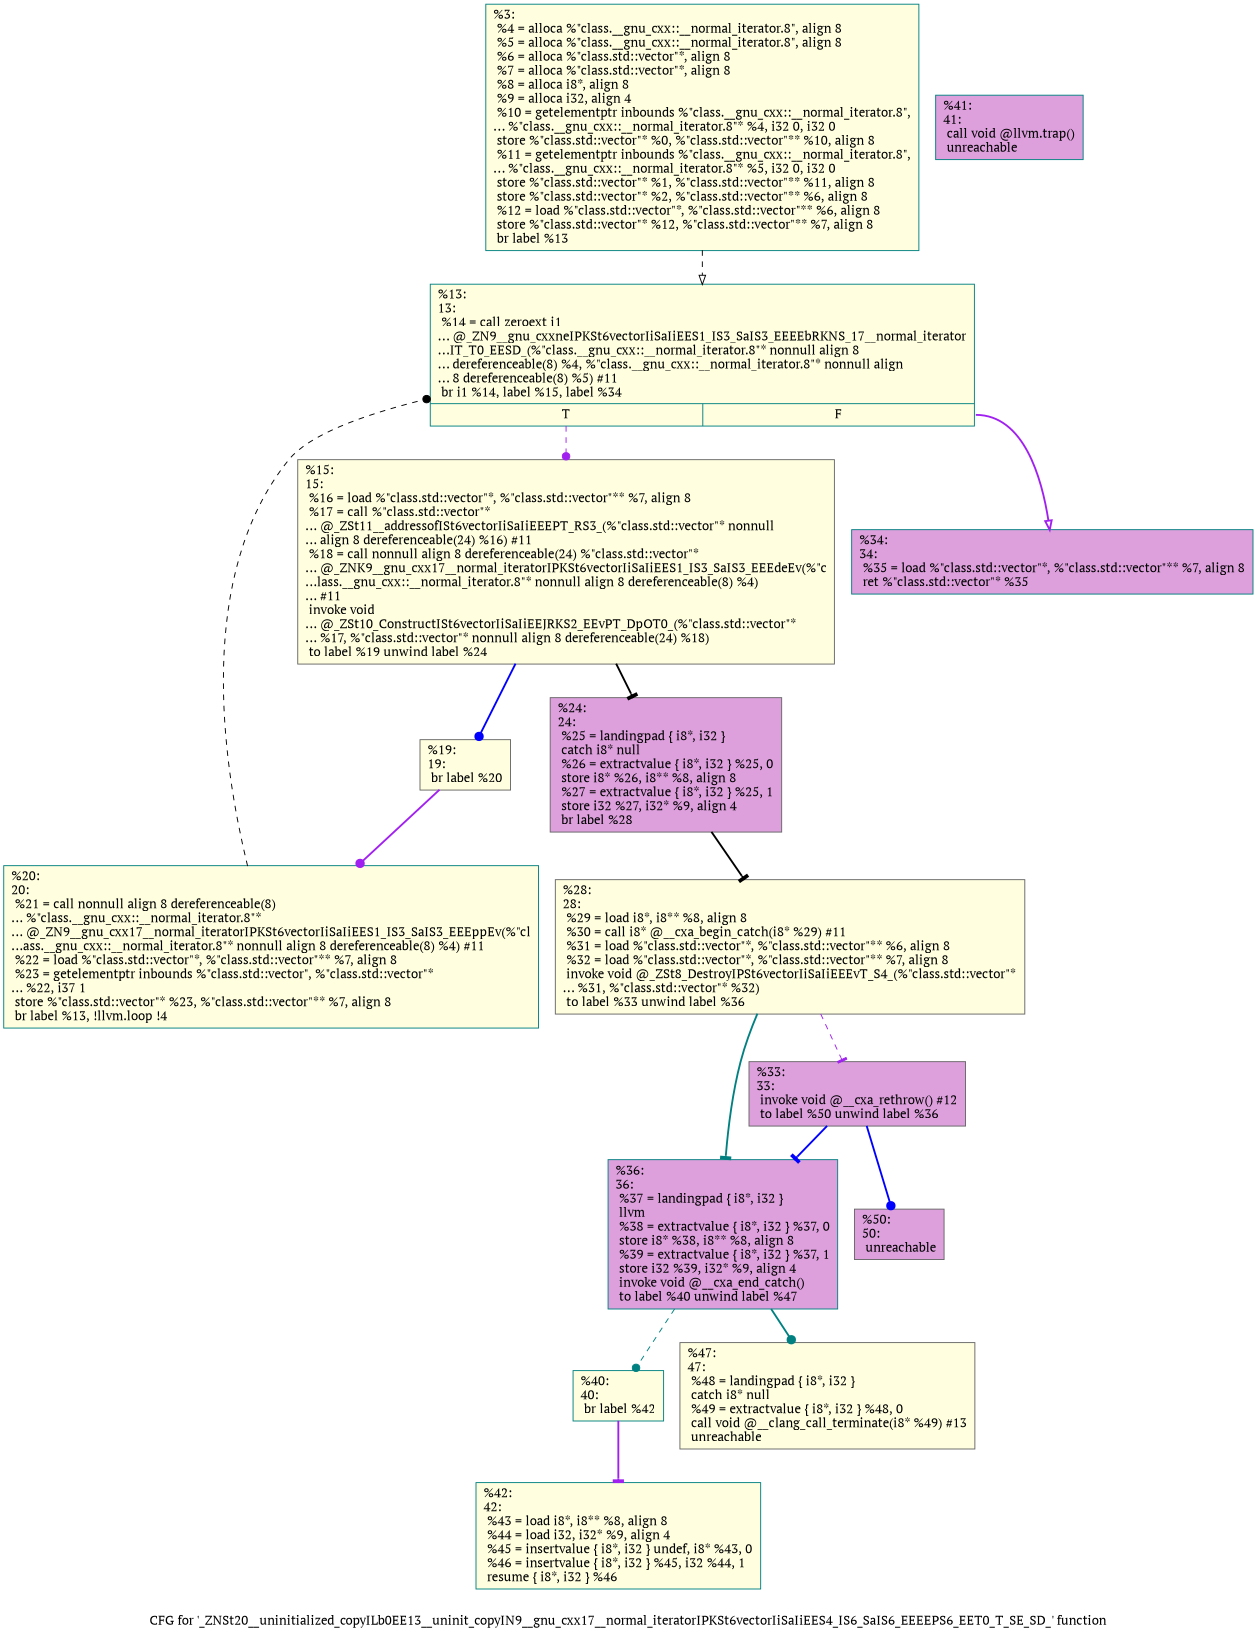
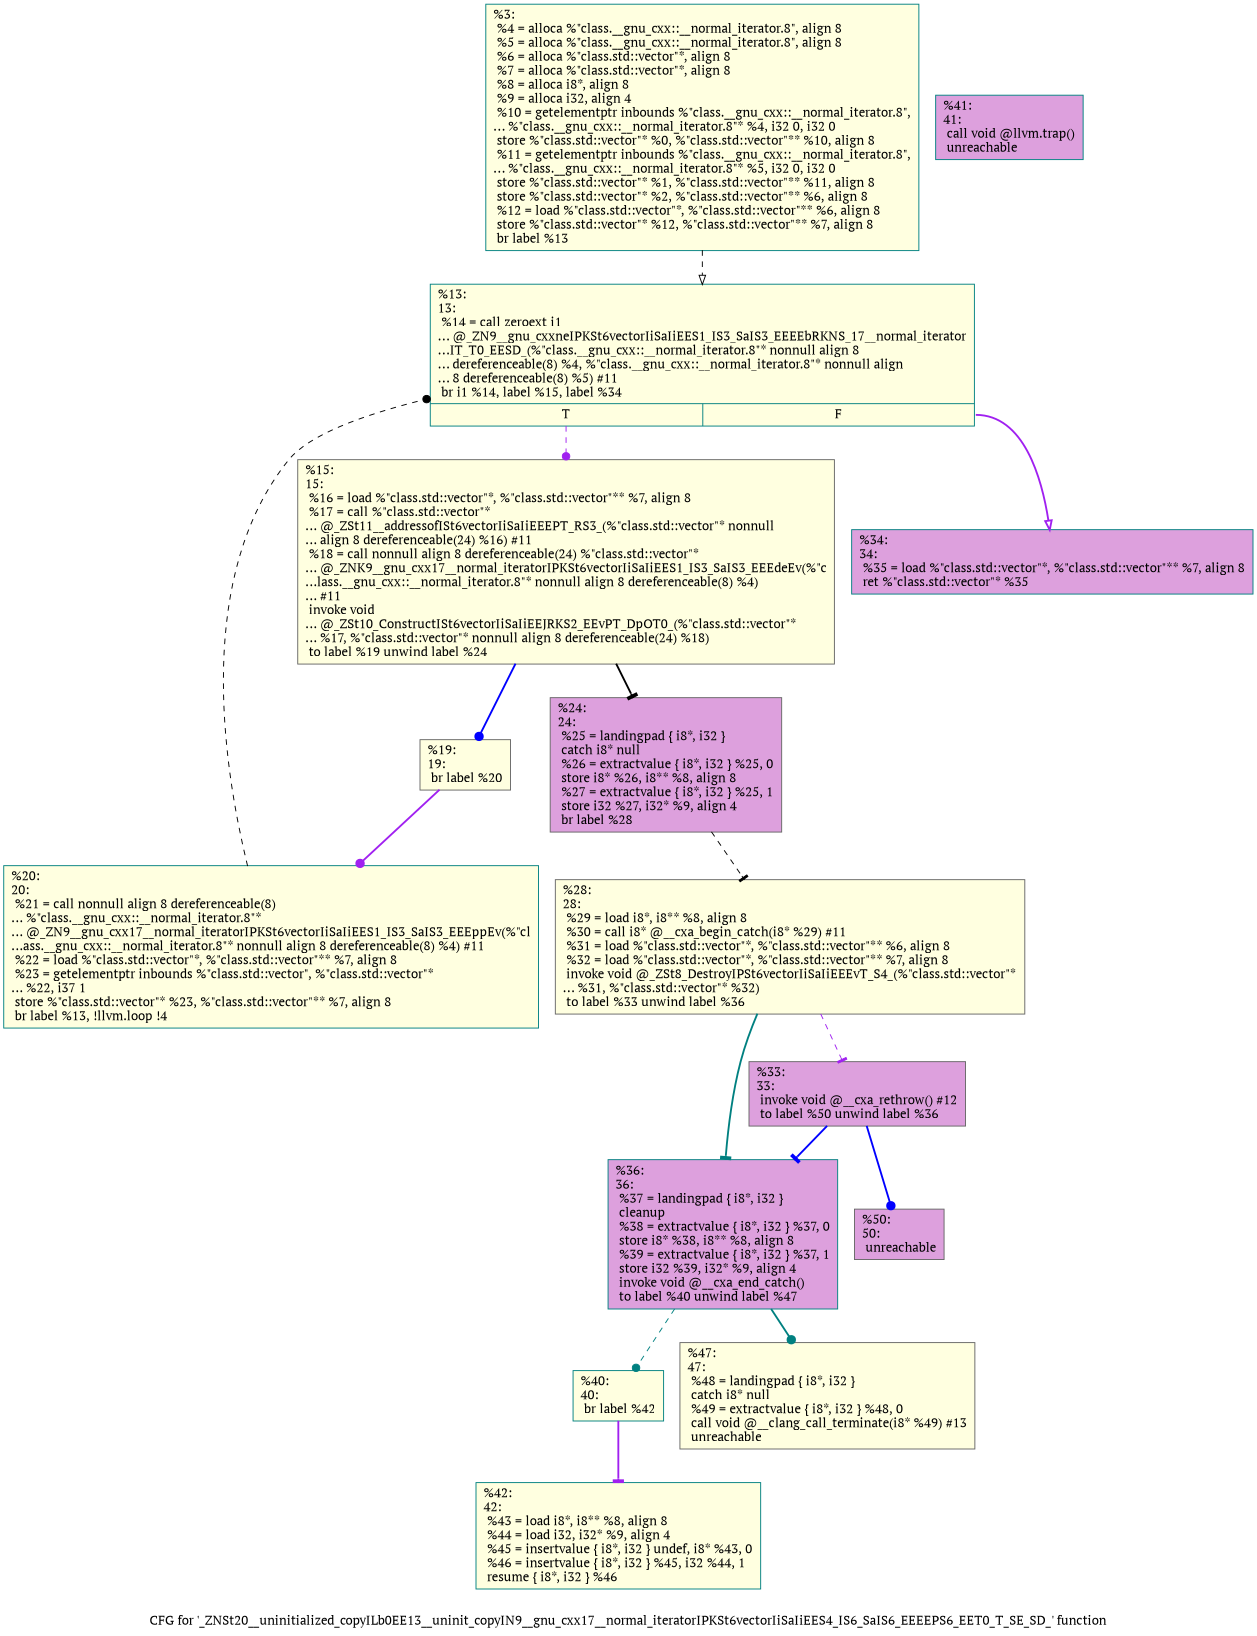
edge "%24:" -> "%28:": style bold -> dashed
node "%36:": text "llvm" -> "cleanup"
